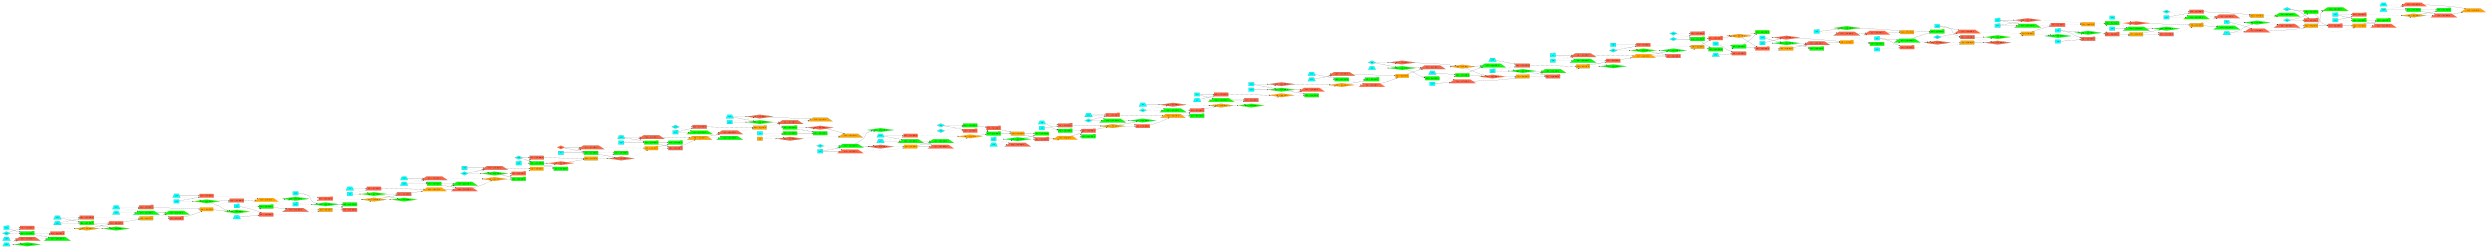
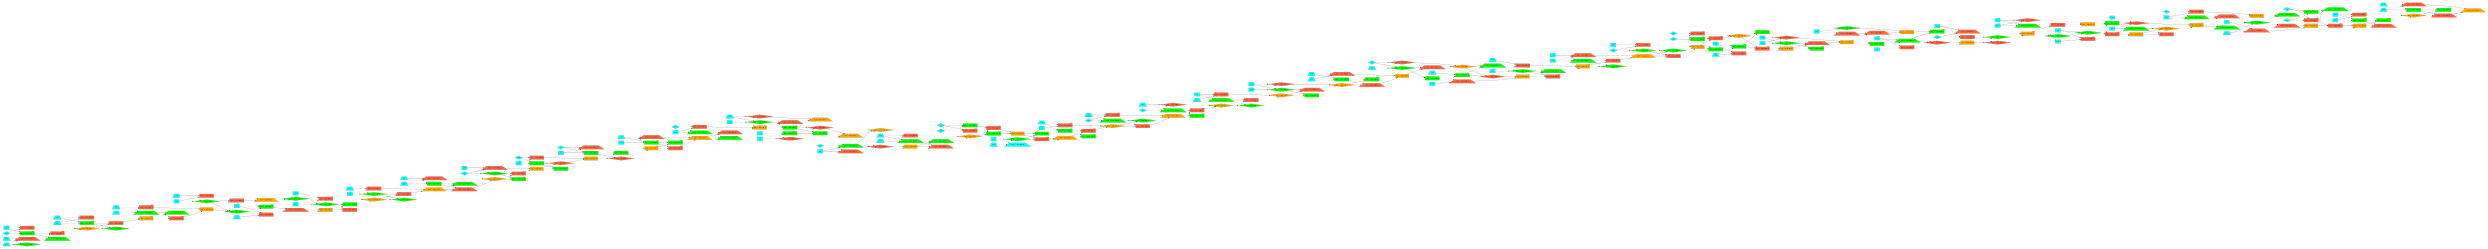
node "z39 = mnm XOR b": fillcolor lime -> orange
node "z16 = kfk XOR b": fillcolor lime -> orange
node "y15": fillcolor orange -> cyan
node "kkg = x19 AND b": fillcolor tomato -> cyan
node "y11": fillcolor tomato -> cyan
